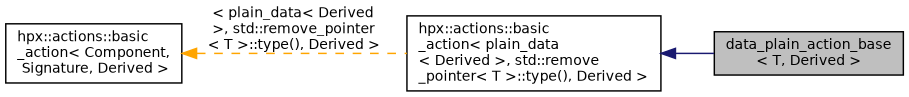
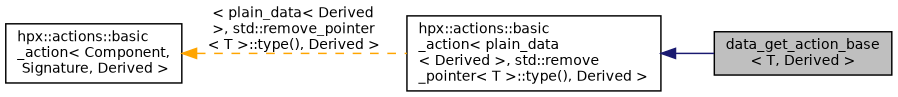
node "data_plain_action_base < T, Derived >": label "data_plain_action_base < T, Derived >" -> "data_get_action_base < T, Derived >"
